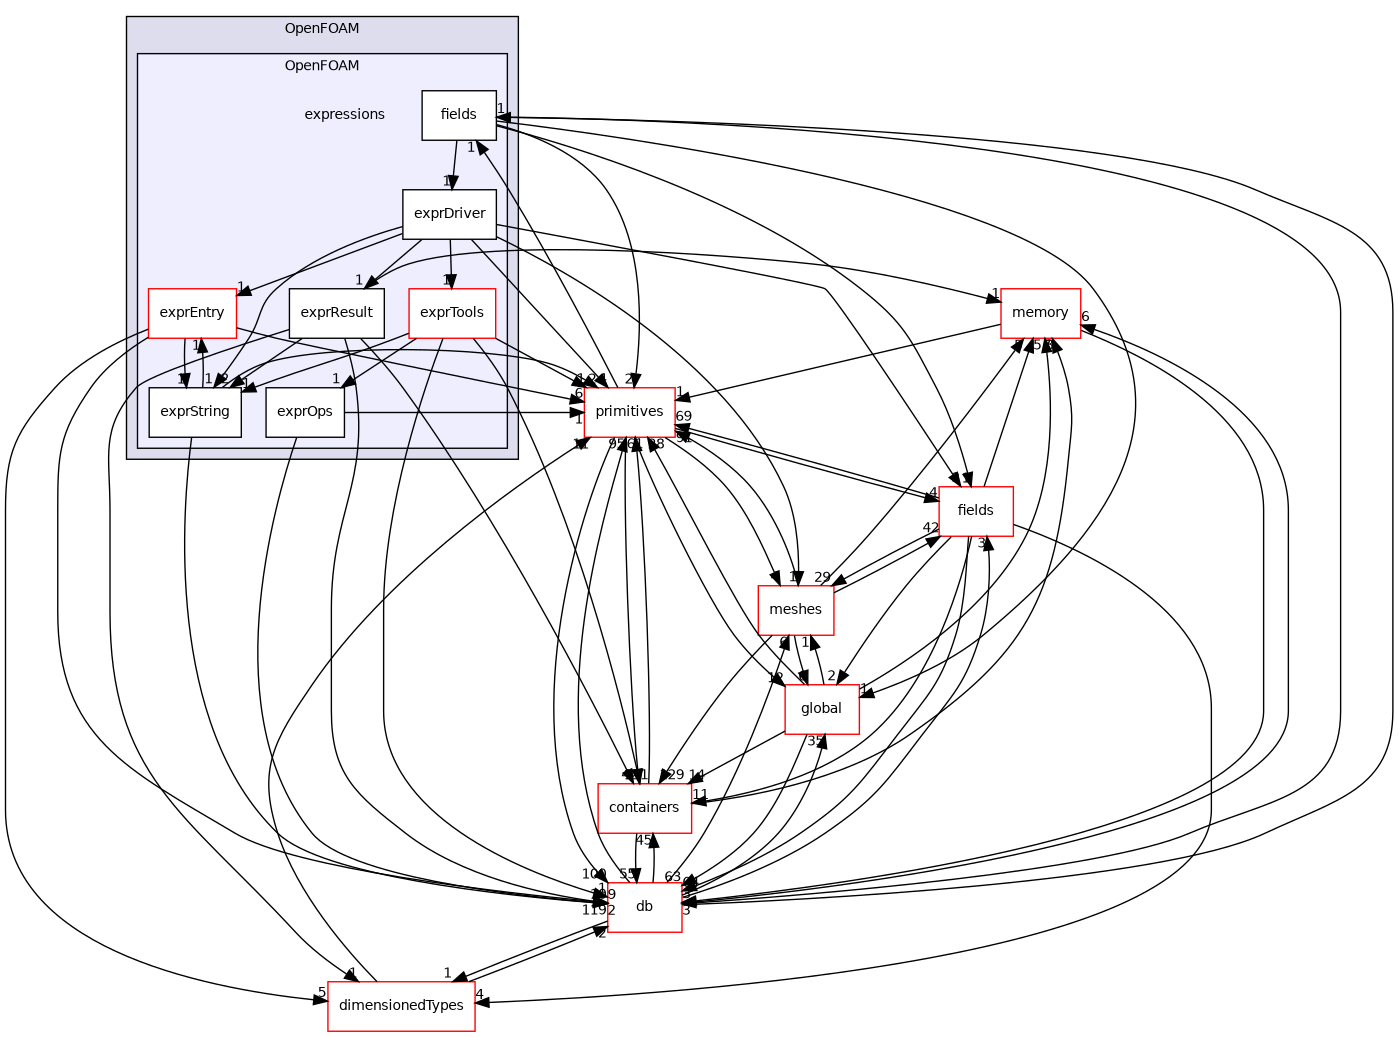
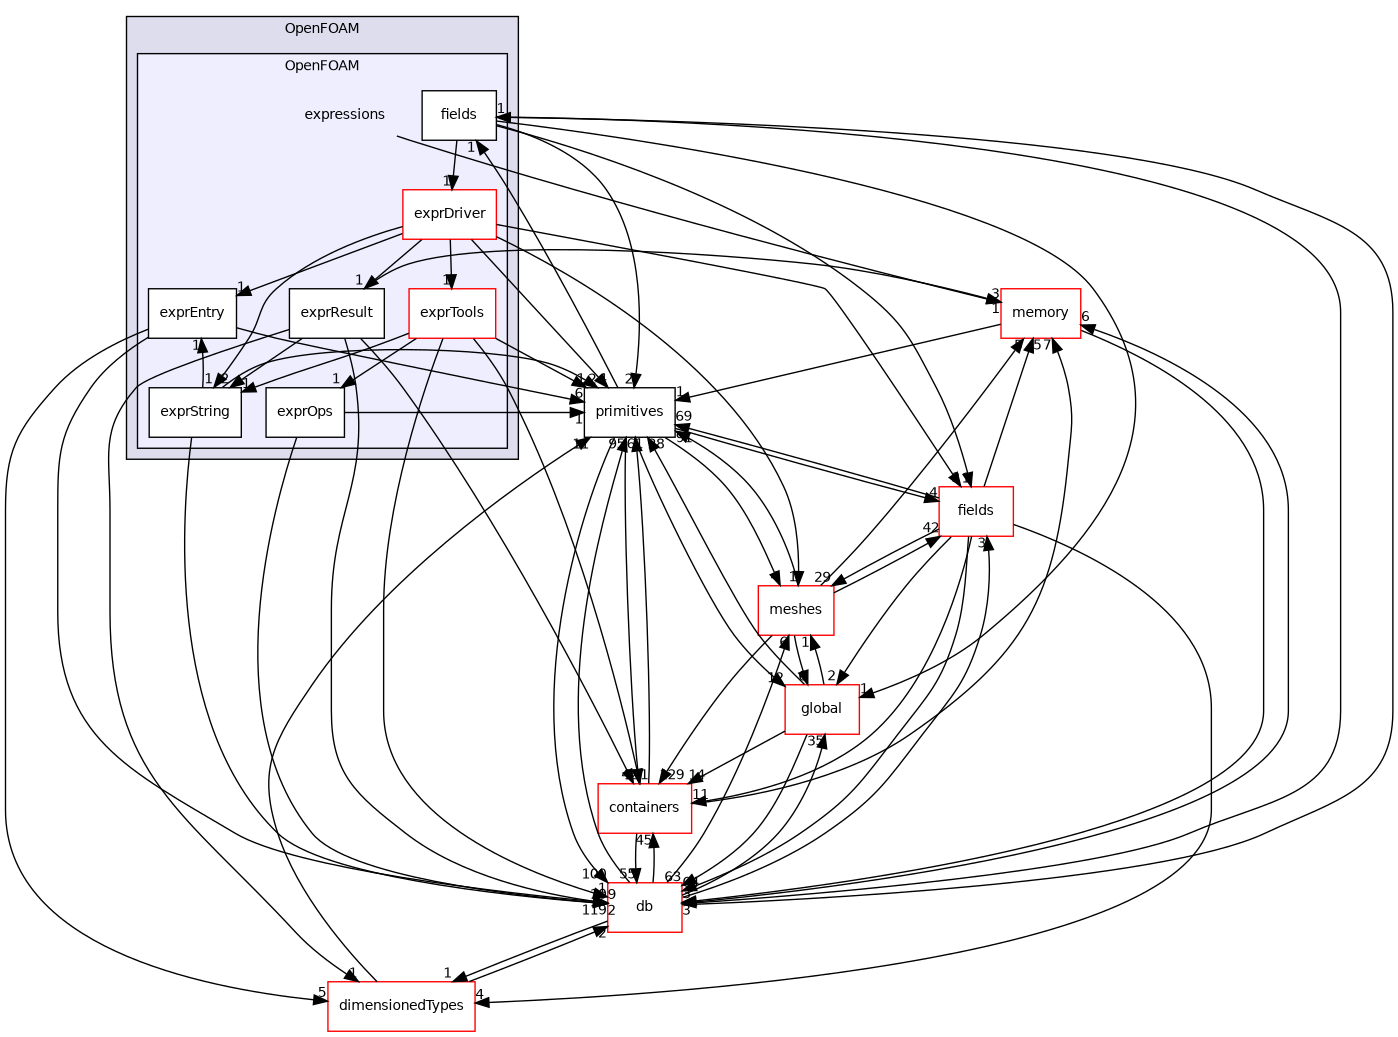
node "exprDriver": color black -> red
node "exprEntry": color red -> black
edge "exprEntry" -> "exprString": removed
node "primitives": color red -> black
edge "global" -> "memory": now "expressions" -> "memory"
